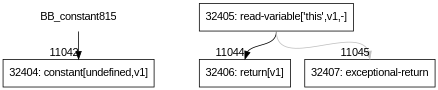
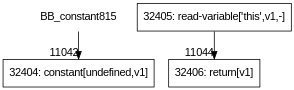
node "32407: exceptional-return": removed
